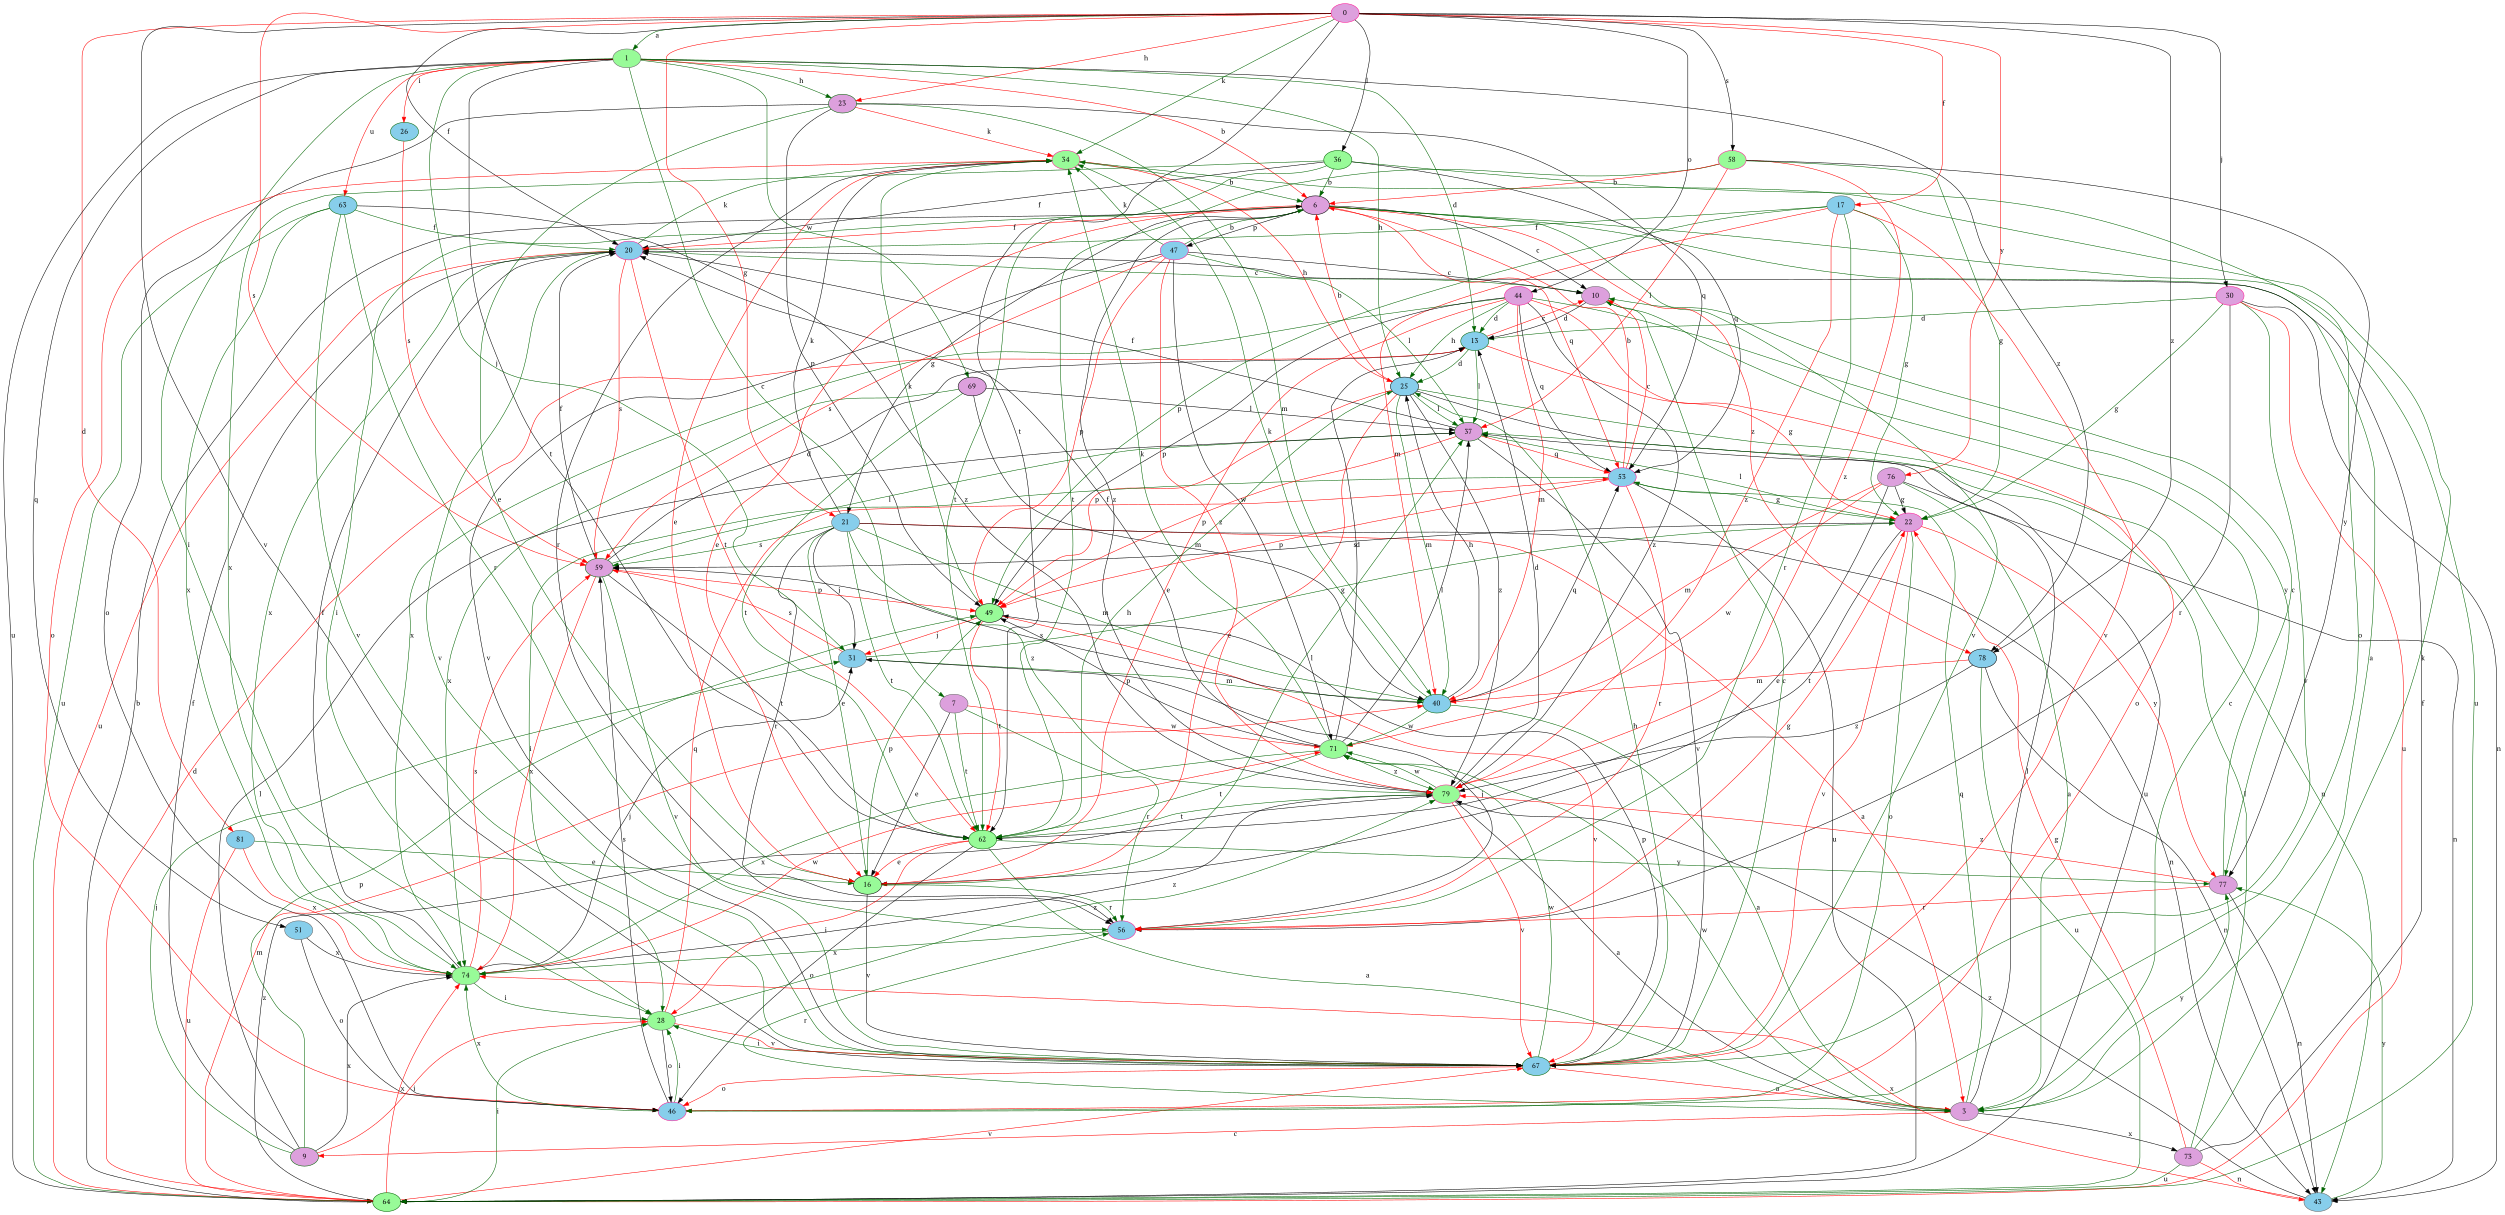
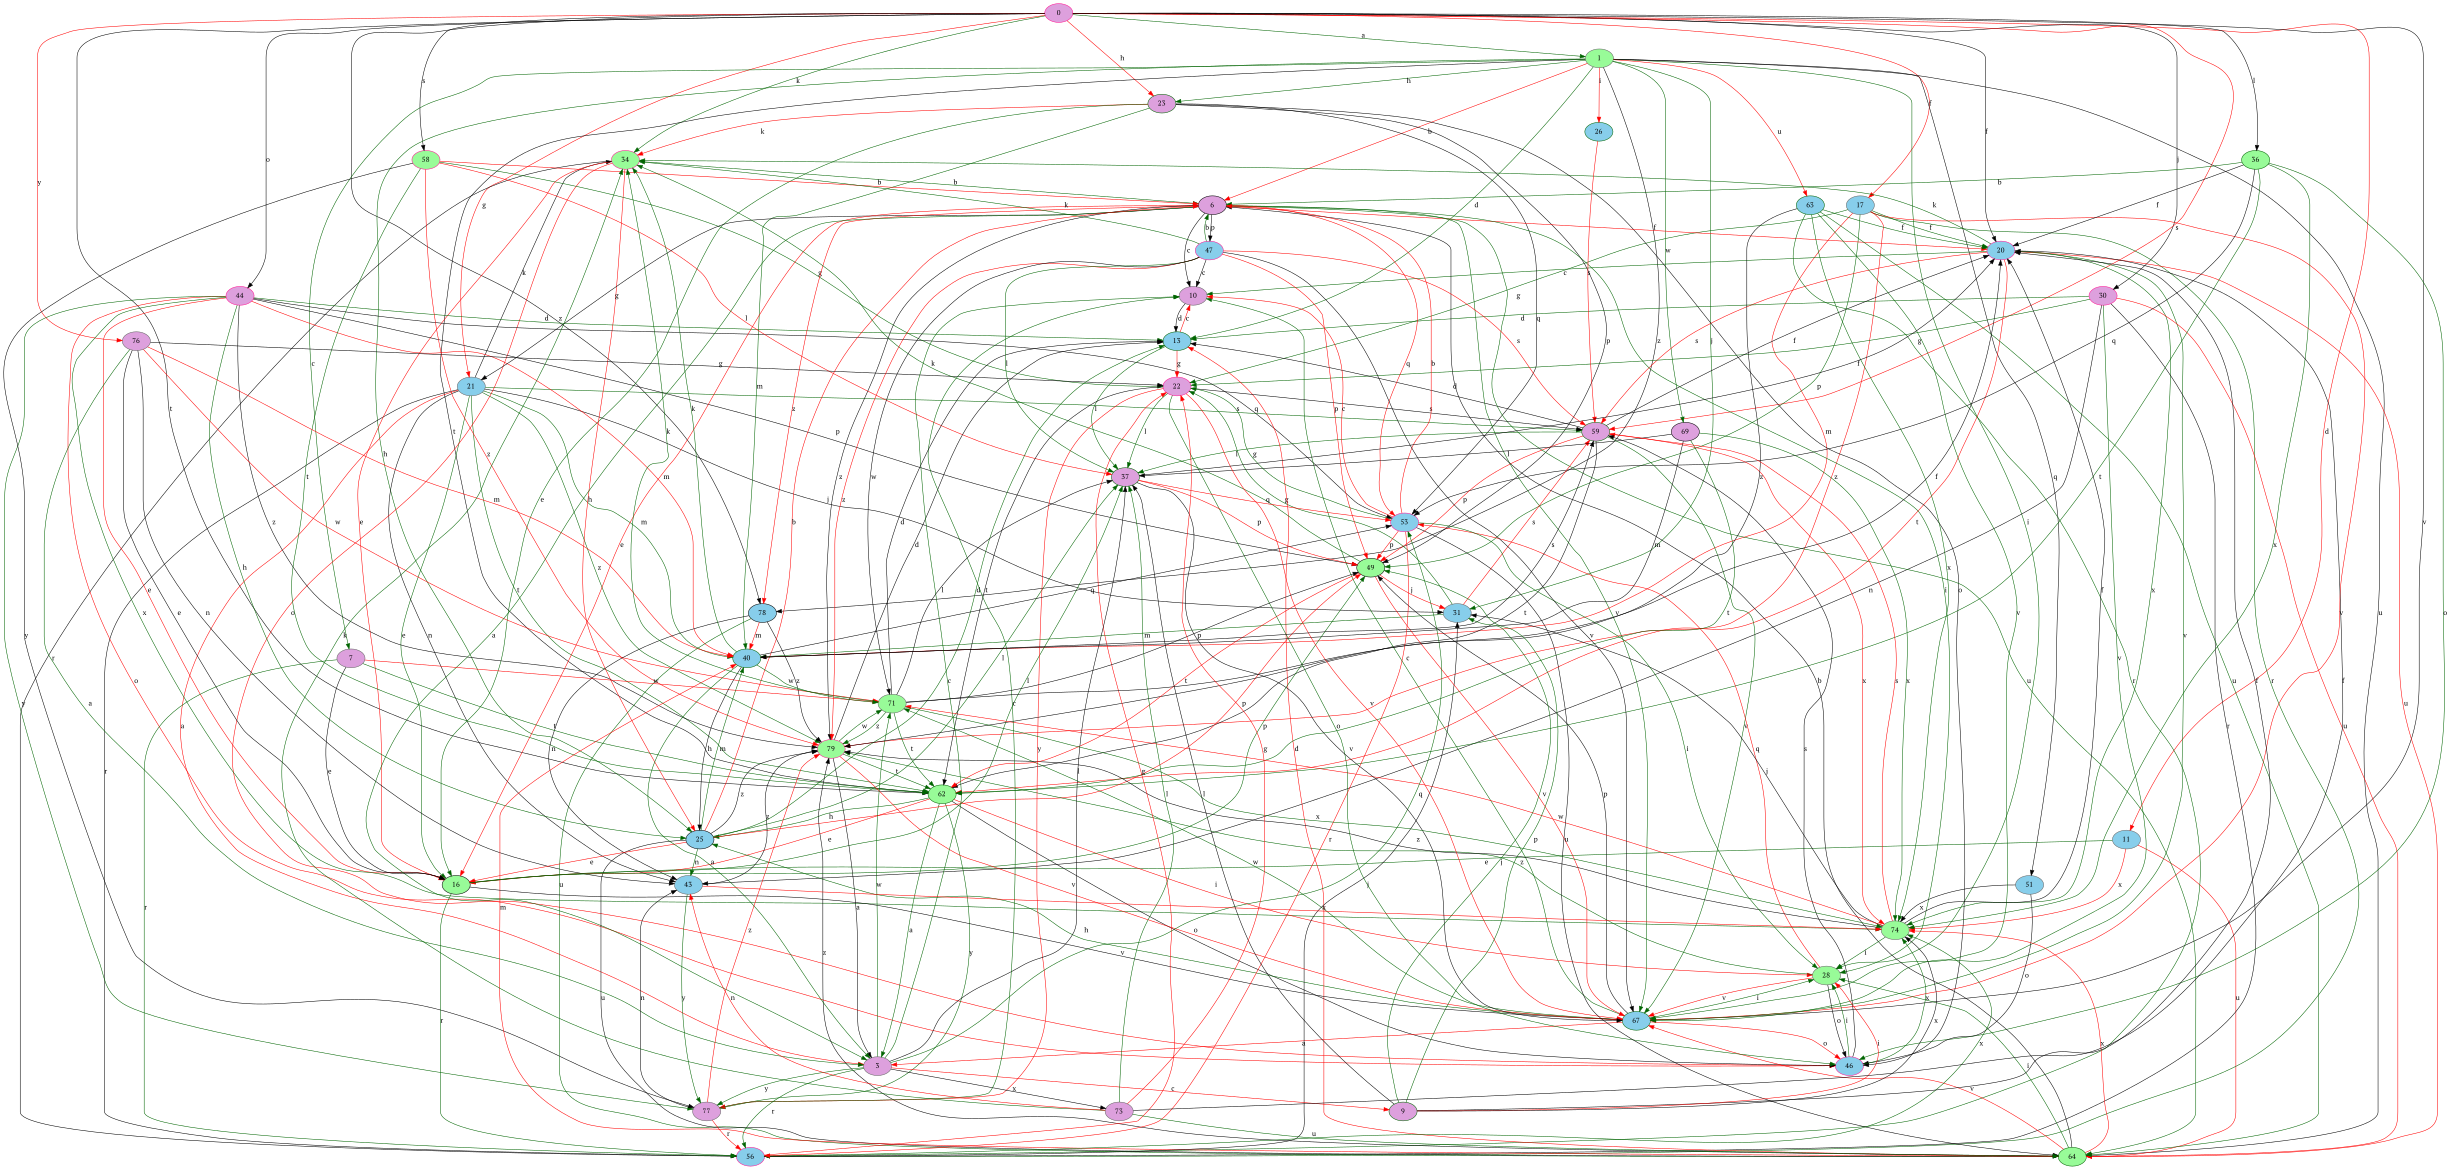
edge "13" -> "25": reversed
node "81": label "81" -> "11"
